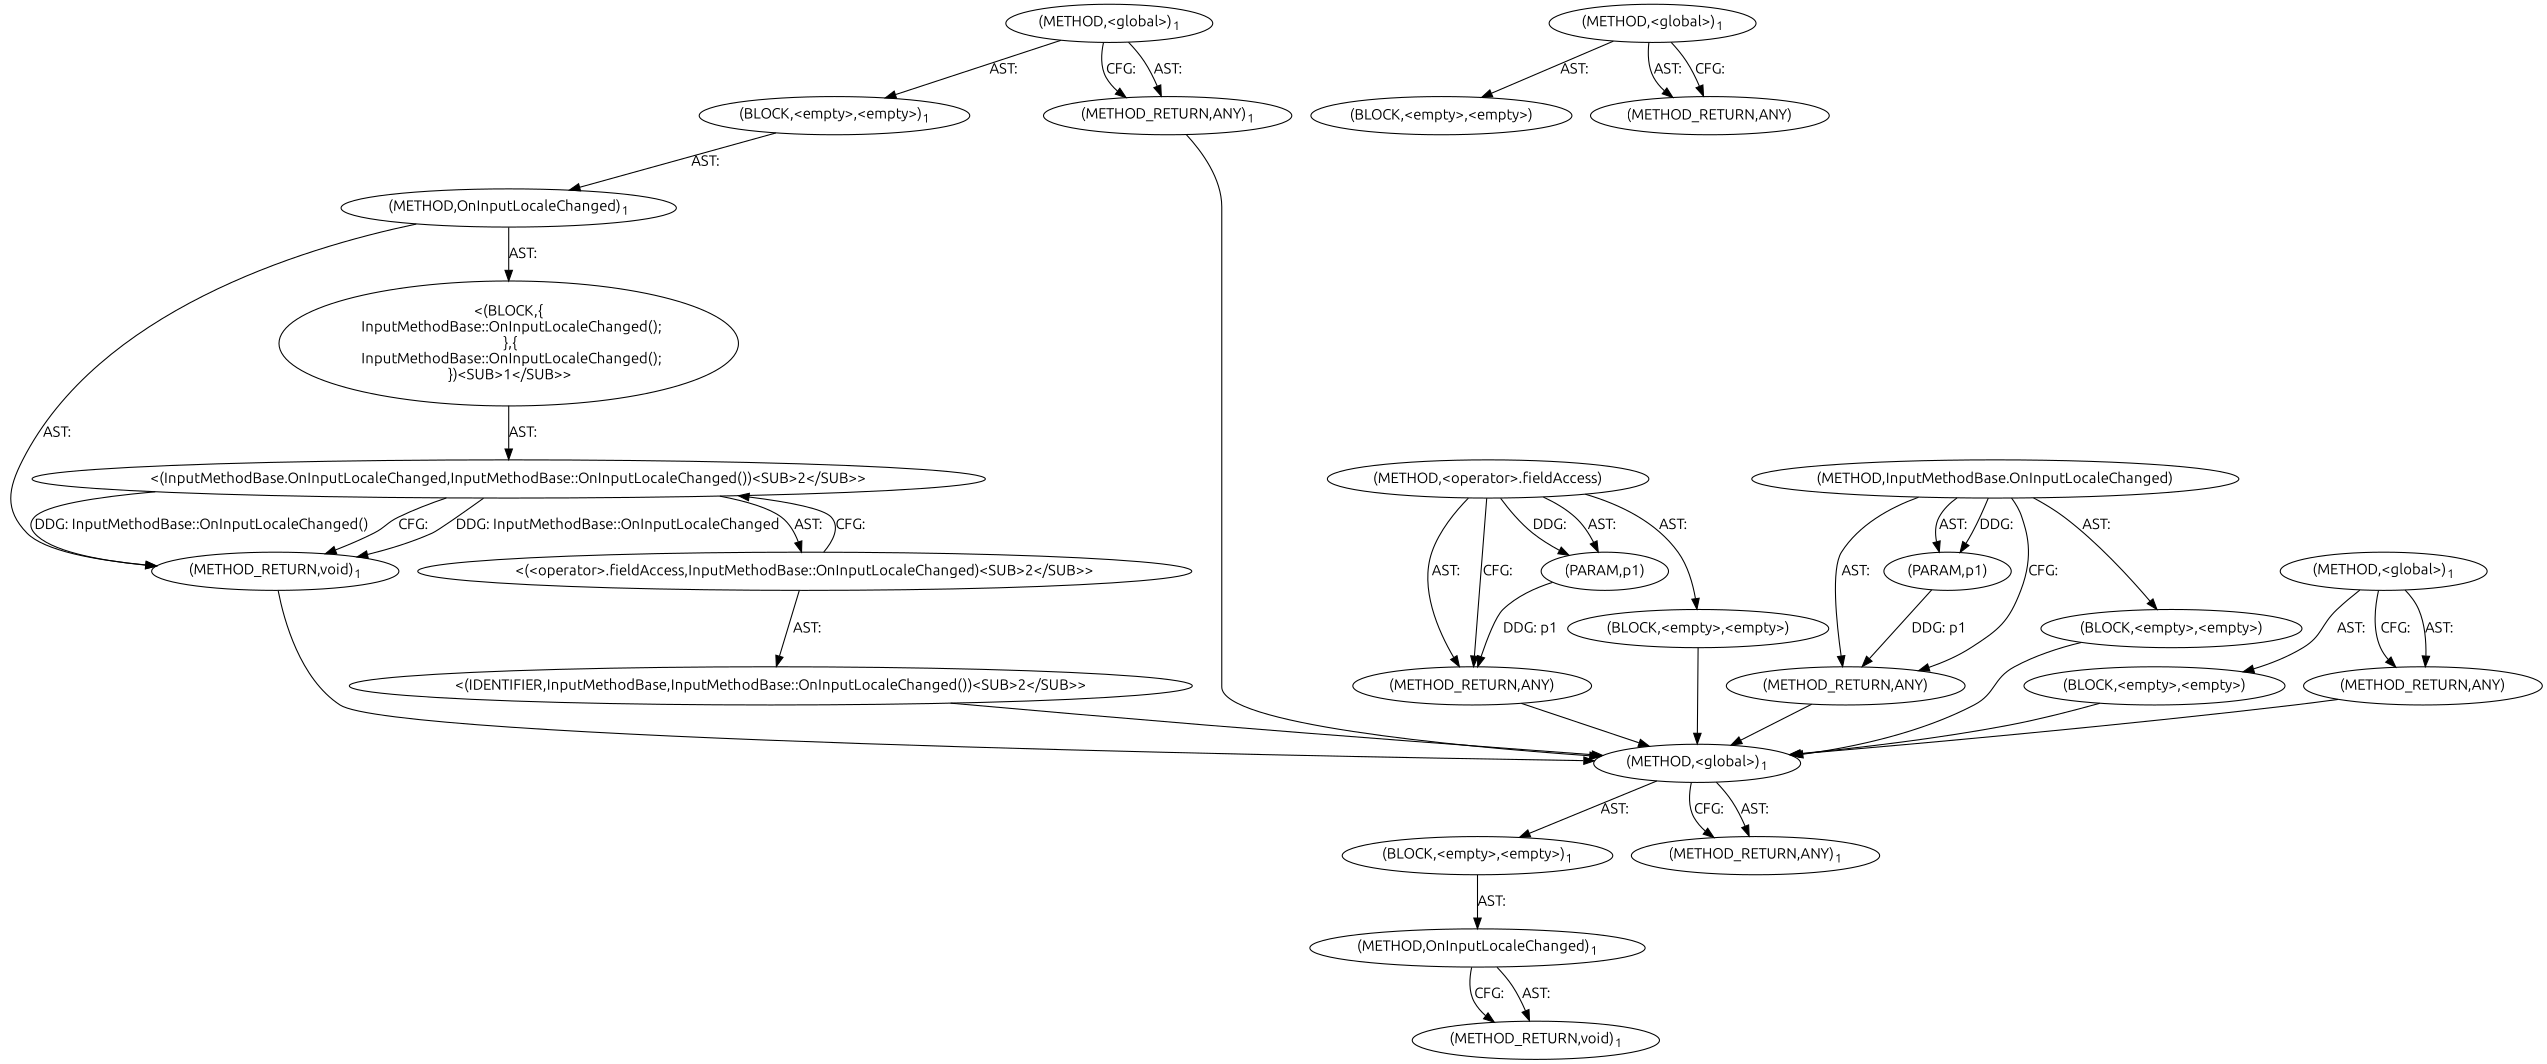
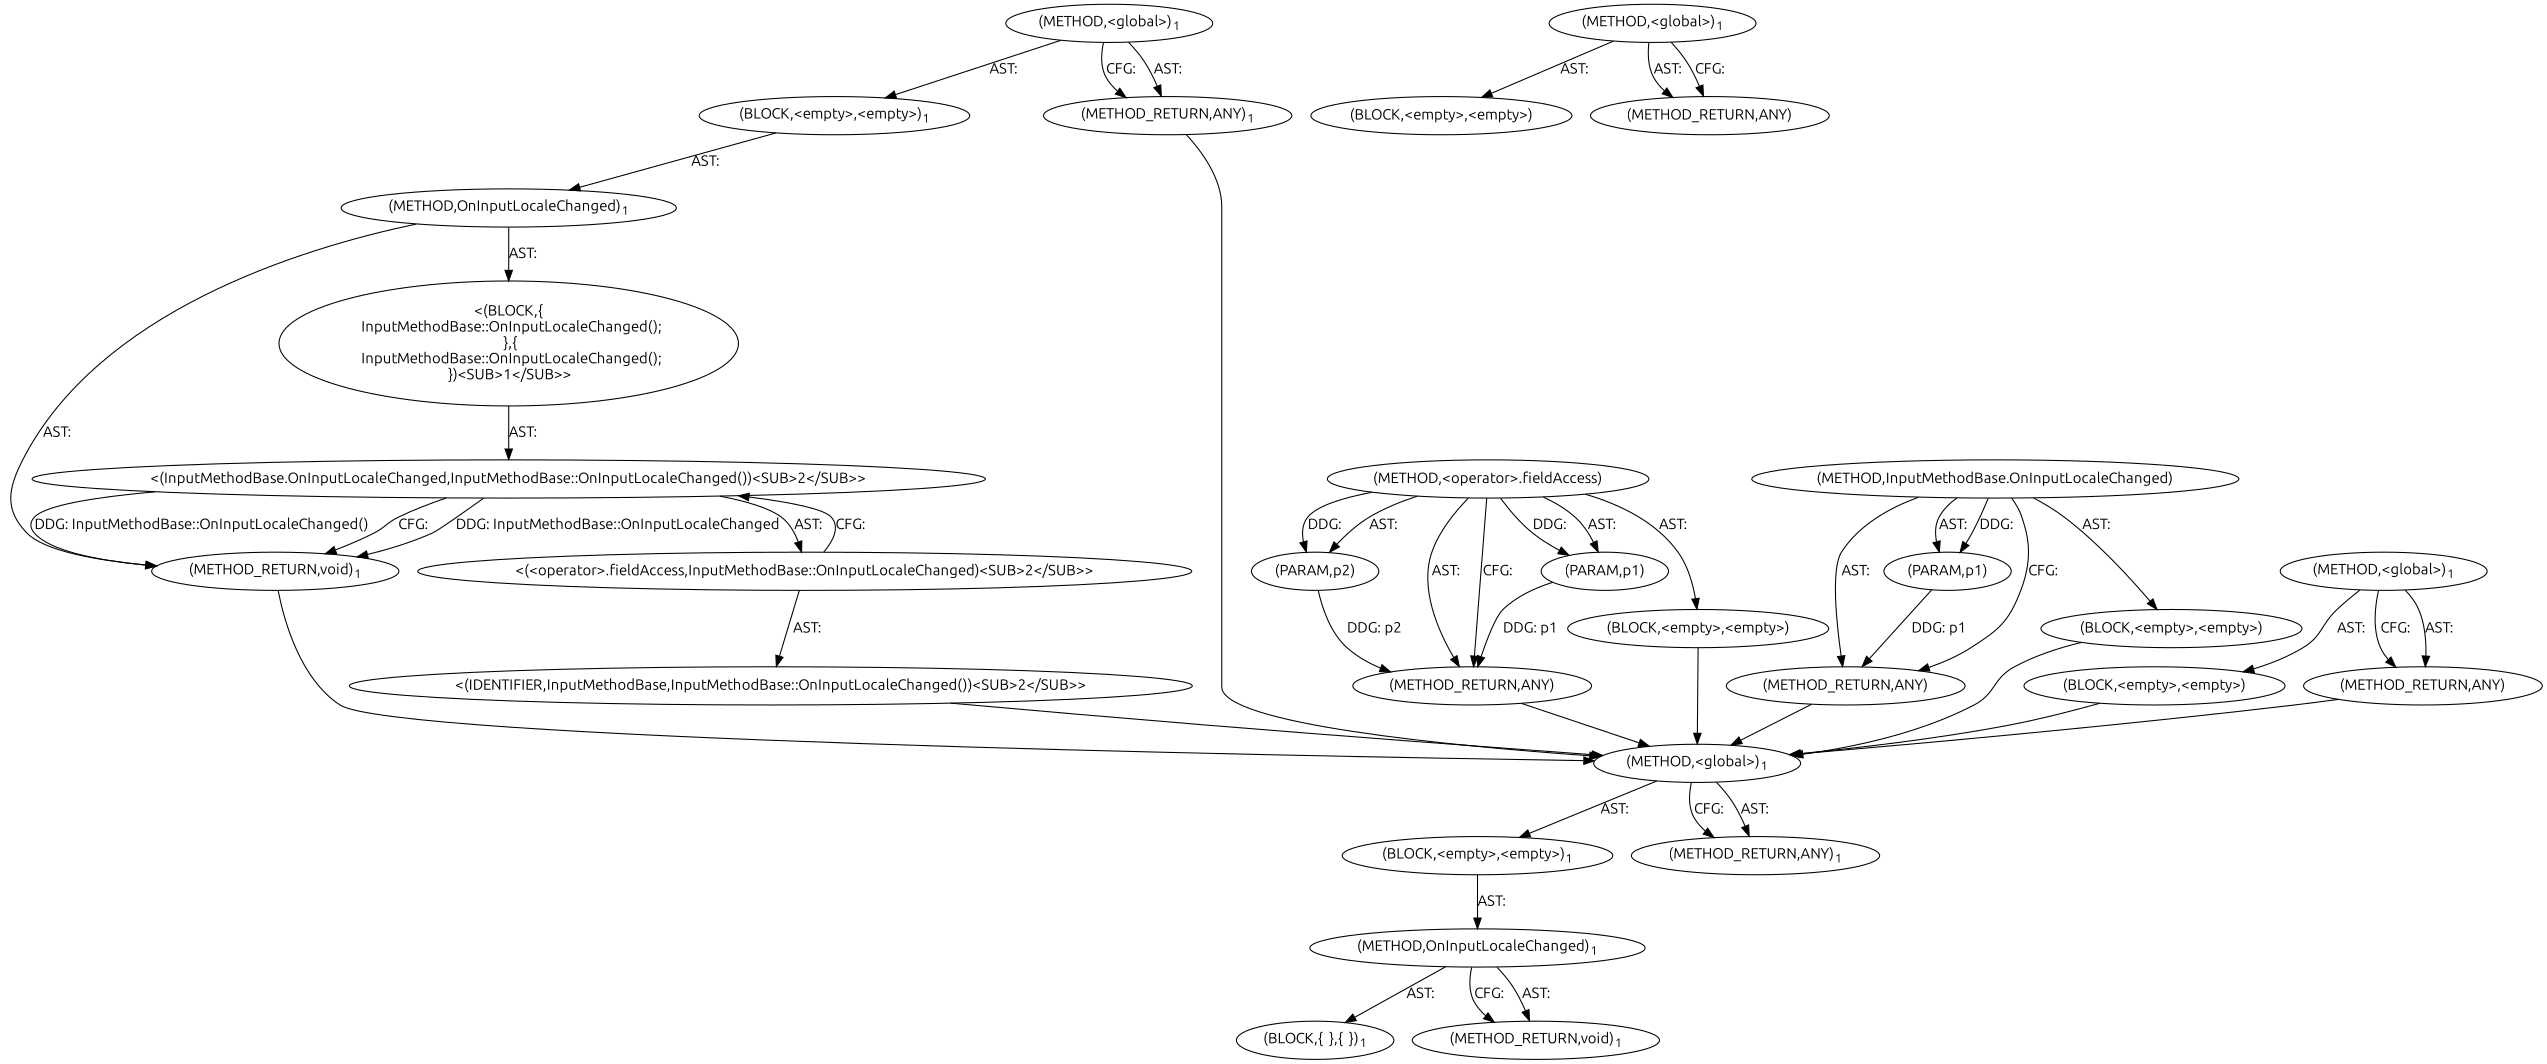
node "(PARAM,p2)": added
node "(BLOCK,{  },{  })": added
